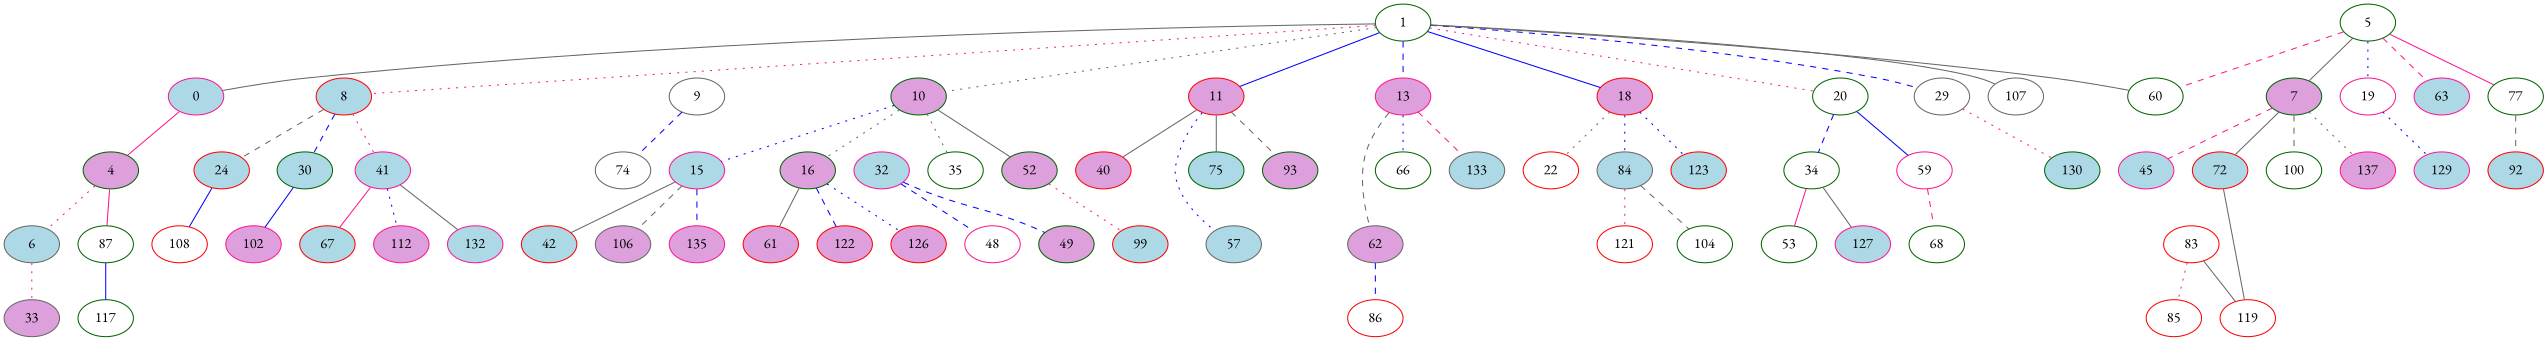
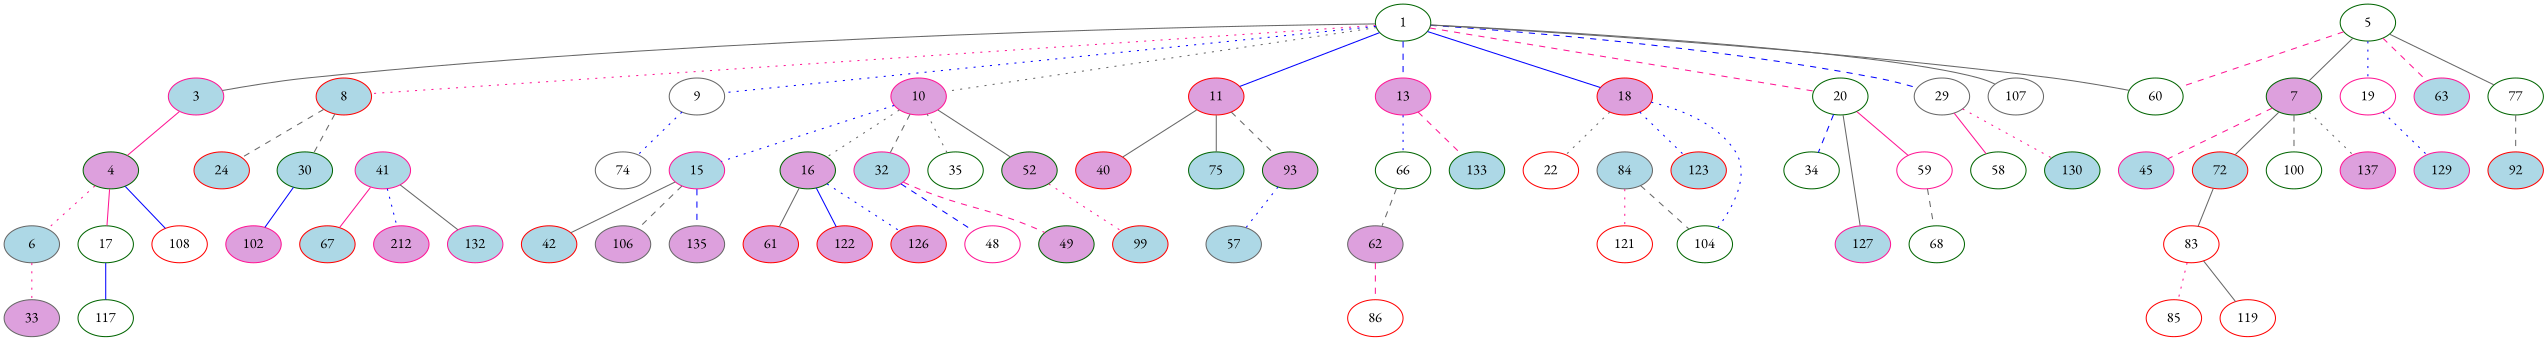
edge "1" -- "9": added
edge "1" -- "20": style dotted -> dashed
edge "5" -- "77": color deeppink -> gray40
node "0": label "0" -> "3"
node "10": color darkgreen -> deeppink
edge "8" -- "30": color blue -> gray40
edge "8" -- "41": removed
edge "9" -- "74": style dashed -> dotted
edge "10" -- "32": added
edge "18" -- "84": now "18" -- "104"
edge "20" -- "59": color blue -> deeppink
edge "13" -- "62": now "66" -- "62"
node "133": color gray40 -> darkgreen
node "58": added
edge "11" -- "57": now "93" -- "57"
edge "24" -- "108": now "4" -- "108"
edge "16" -- "122": style dashed -> solid
edge "32" -- "49": color blue -> deeppink
edge "34" -- "127": now "20" -- "127"
edge "59" -- "68": color deeppink -> gray40
node "87": label "87" -> "17"
node "112": label "112" -> "212"
node "135": color deeppink -> gray40
node "53": removed
edge "72" -- "119": now "72" -- "83"
edge "62" -- "86": color blue -> deeppink
